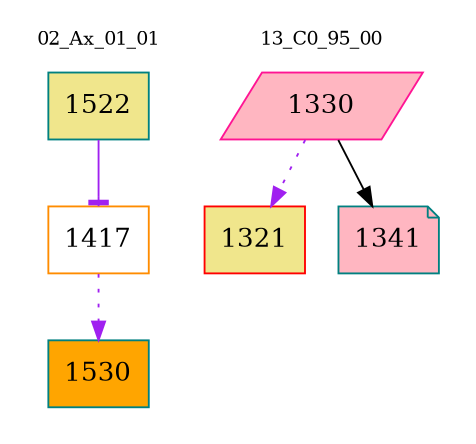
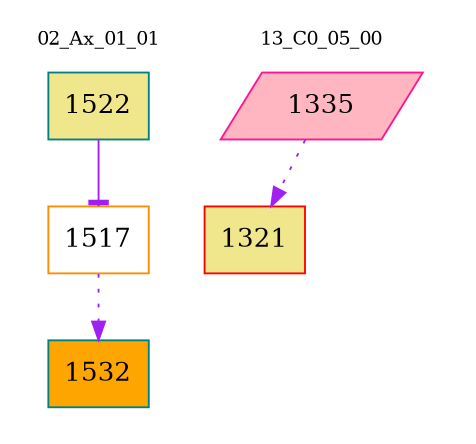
cluster "13_C0_95_00": label "13_C0_95_00" -> "13_C0_05_00"
node "1330": label "1330" -> "1335"
node "1417": label "1417" -> "1517"
node "1341": removed
node "1530": label "1530" -> "1532"
